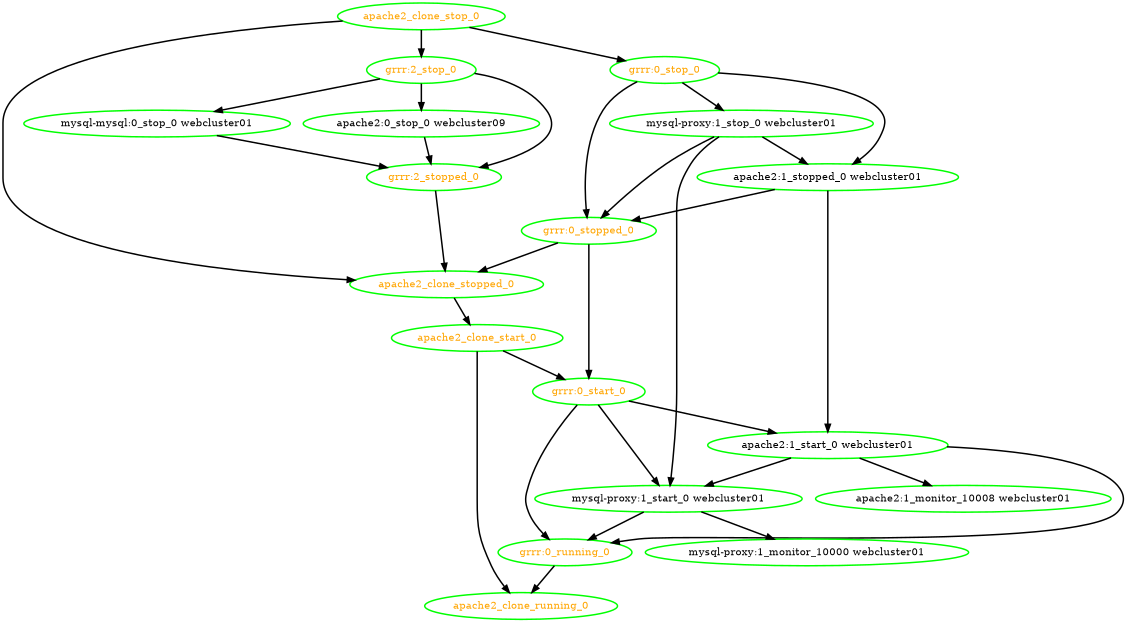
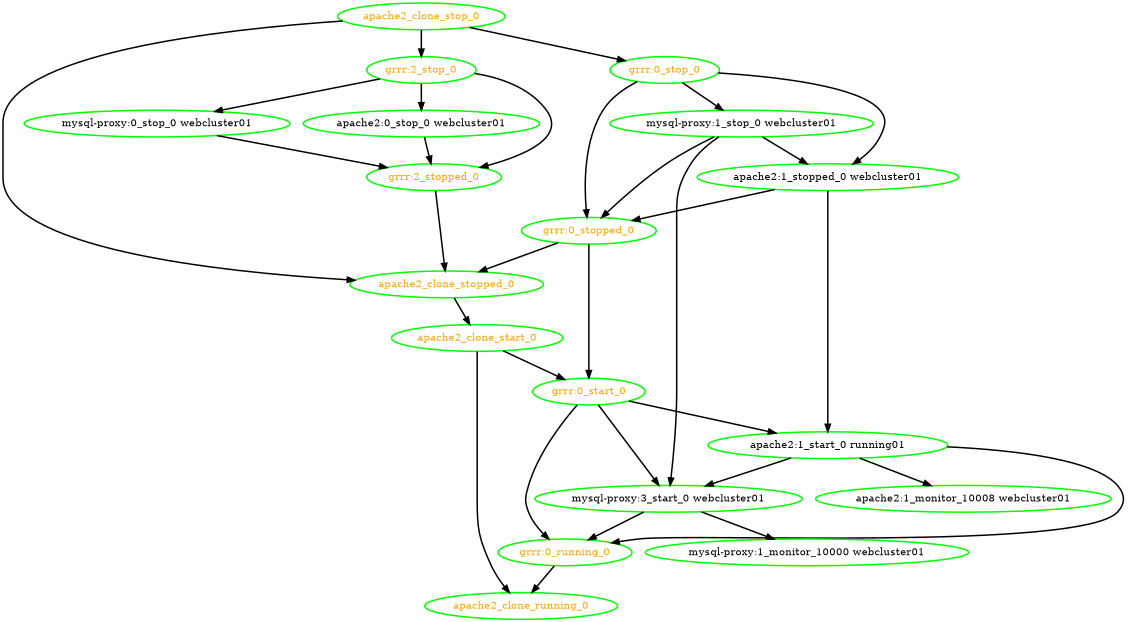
node "mysql-mysql:0_stop_0 webcluster01": label "mysql-mysql:0_stop_0 webcluster01" -> "mysql-proxy:0_stop_0 webcluster01"
node "apache2:0_stop_0 webcluster09": label "apache2:0_stop_0 webcluster09" -> "apache2:0_stop_0 webcluster01"
node "apache2:1_start_0 webcluster01": label "apache2:1_start_0 webcluster01" -> "apache2:1_start_0 running01"
node "mysql-proxy:1_start_0 webcluster01": label "mysql-proxy:1_start_0 webcluster01" -> "mysql-proxy:3_start_0 webcluster01"
